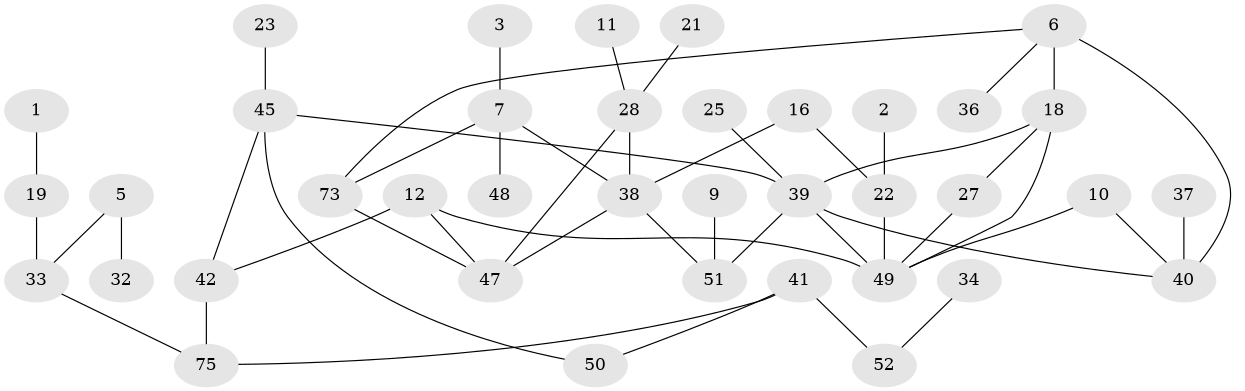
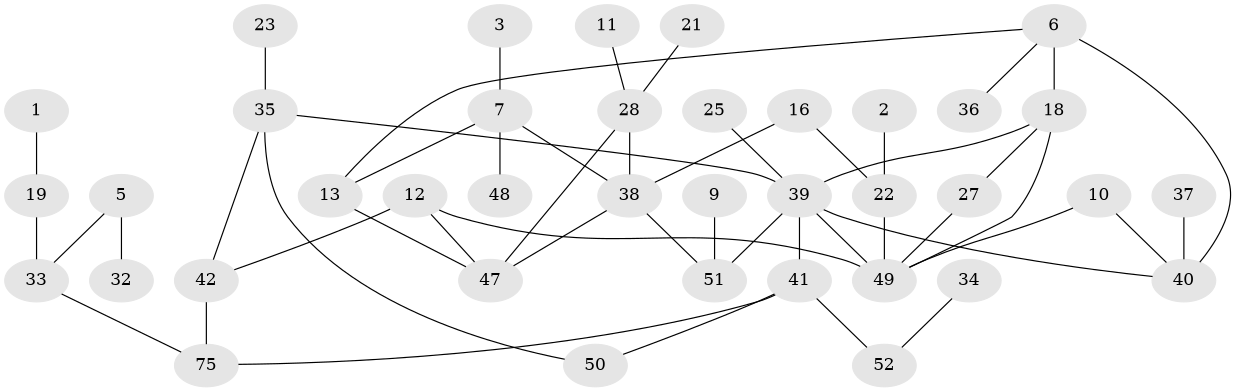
node "45": label "45" -> "35"
node "73": label "73" -> "13"
edge "39" -- "41": added
